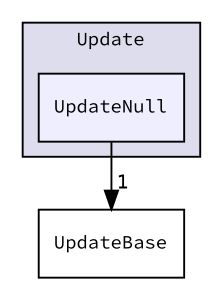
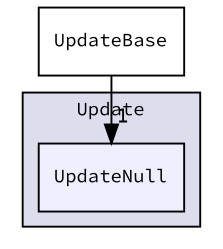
edge "UpdateNull" -> "UpdateBase": reversed
